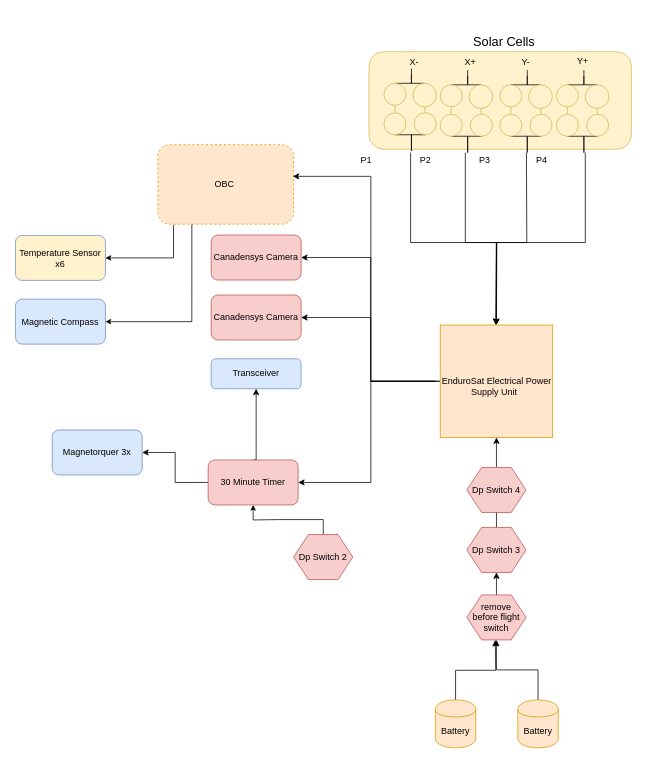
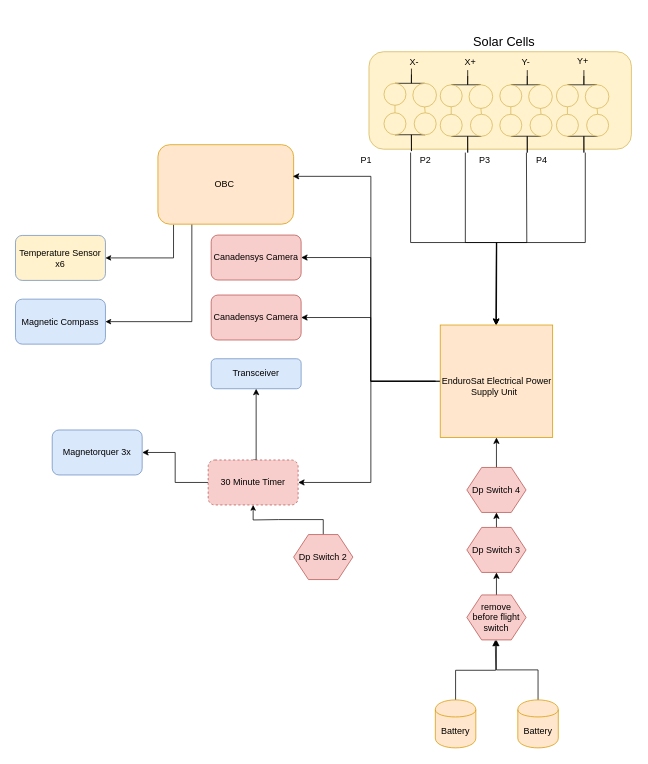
node "OBC": style dashed -> solid
node "30 Minute Timer": style solid -> dashed
edge "Dp Switch 4" -- "Dp Switch 3": arrowhead none -> classic
